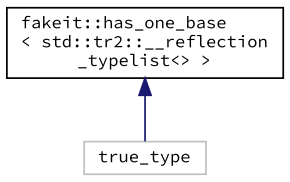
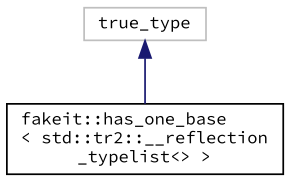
edge "true_type" -> "fakeit::has_one_base < std::tr2::__reflection _typelist<> >": reversed
